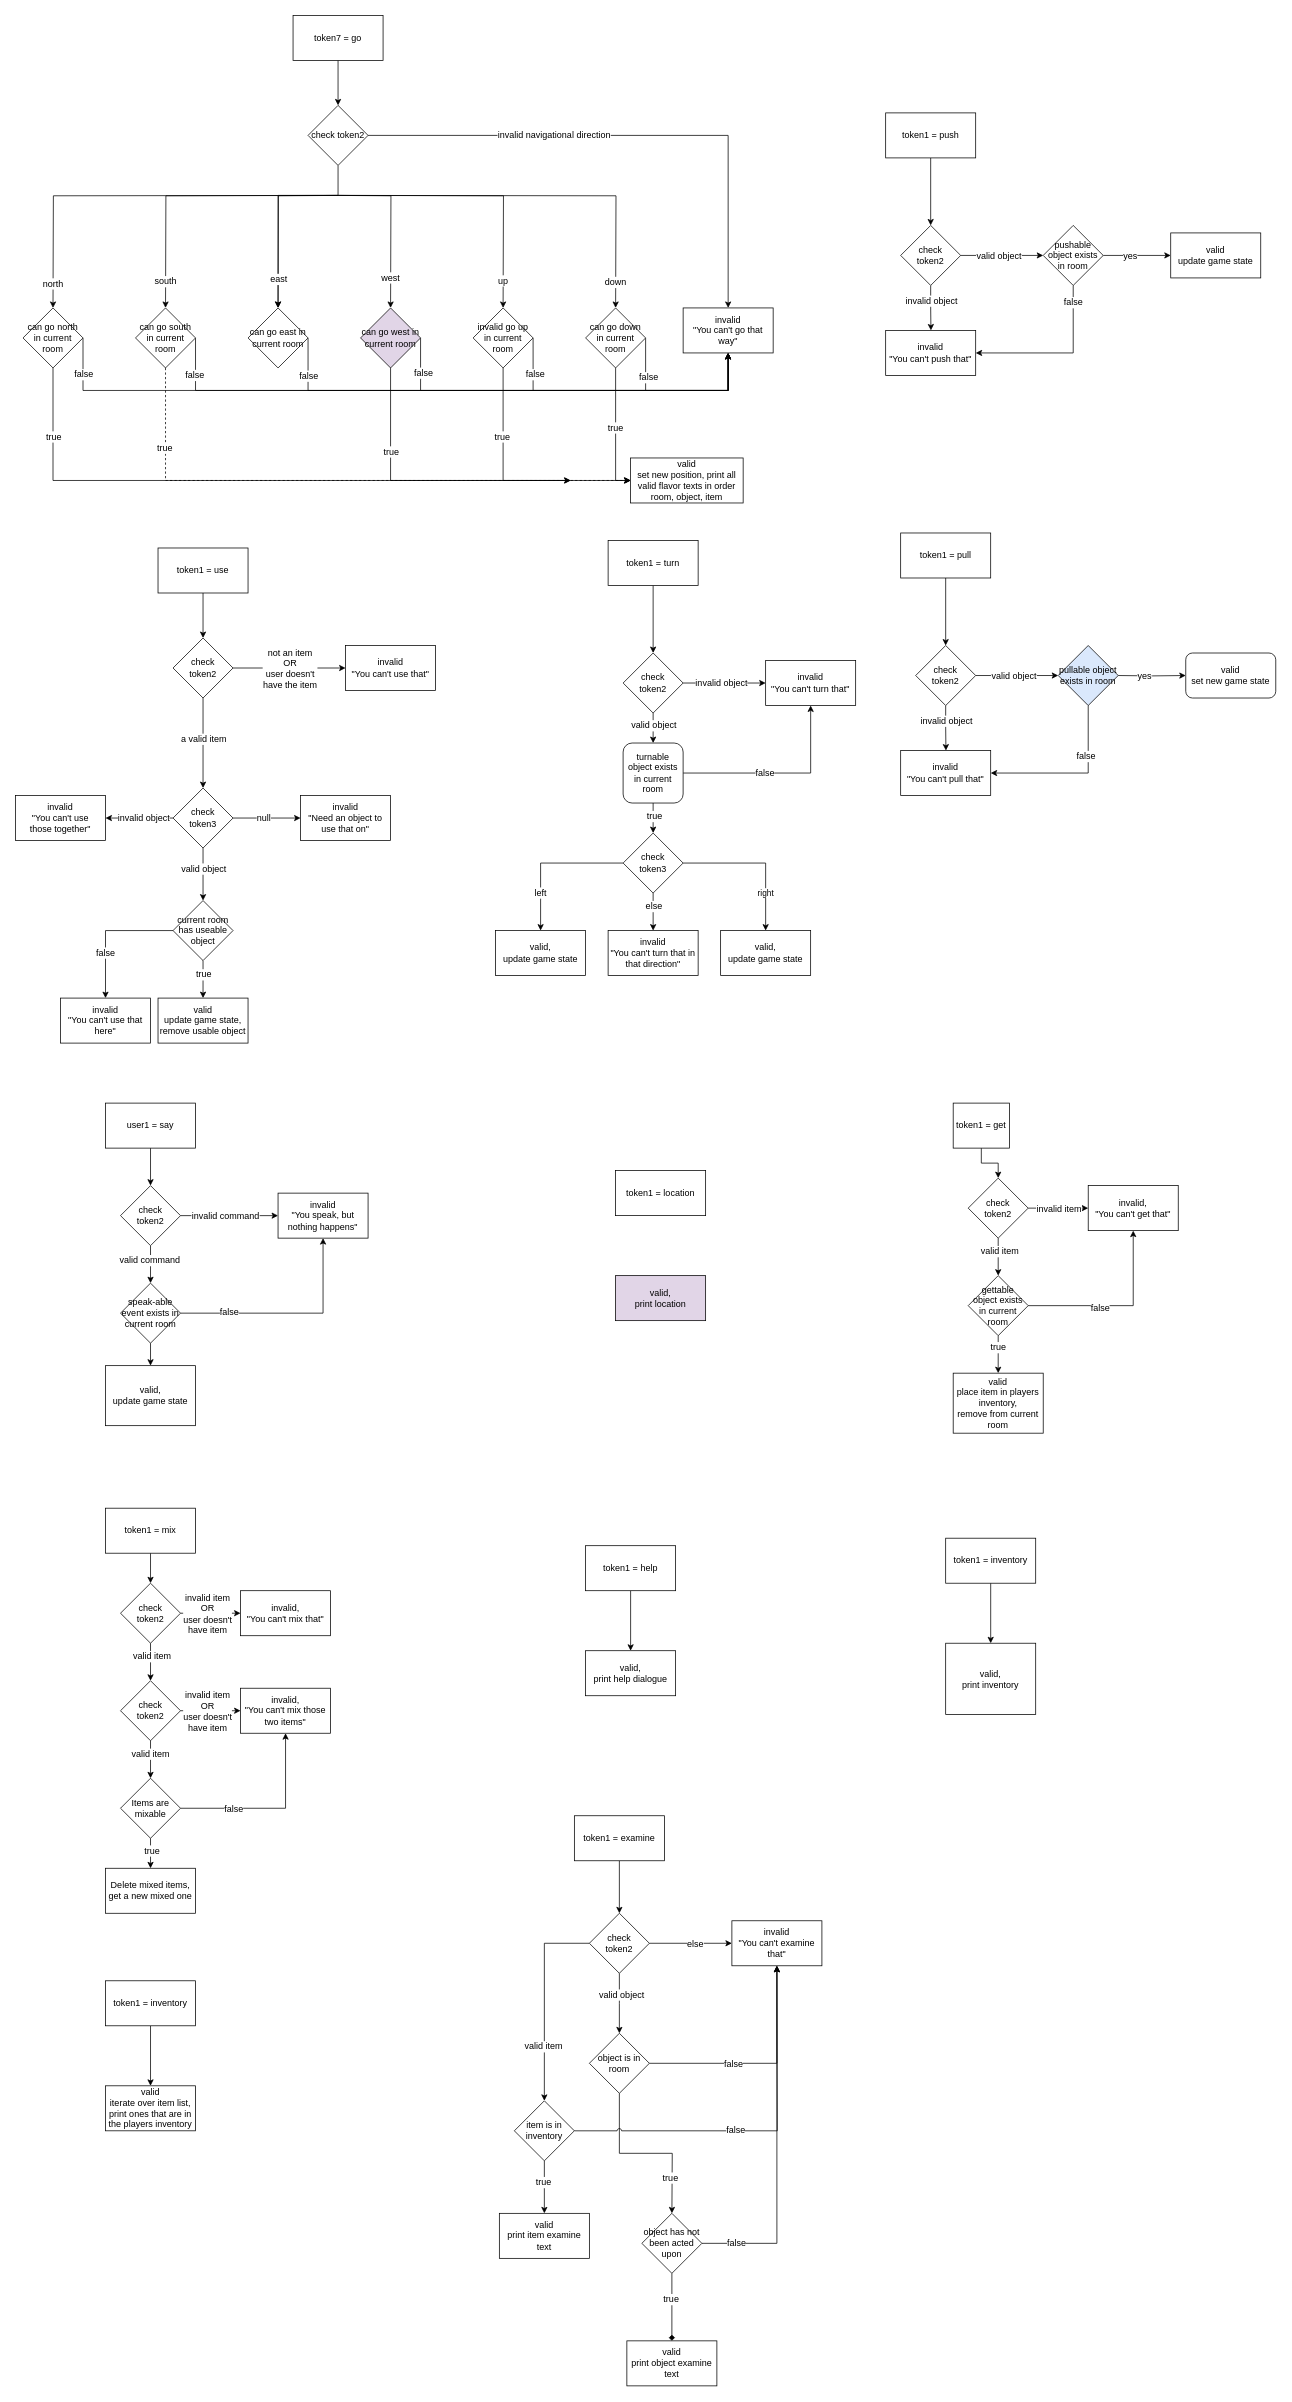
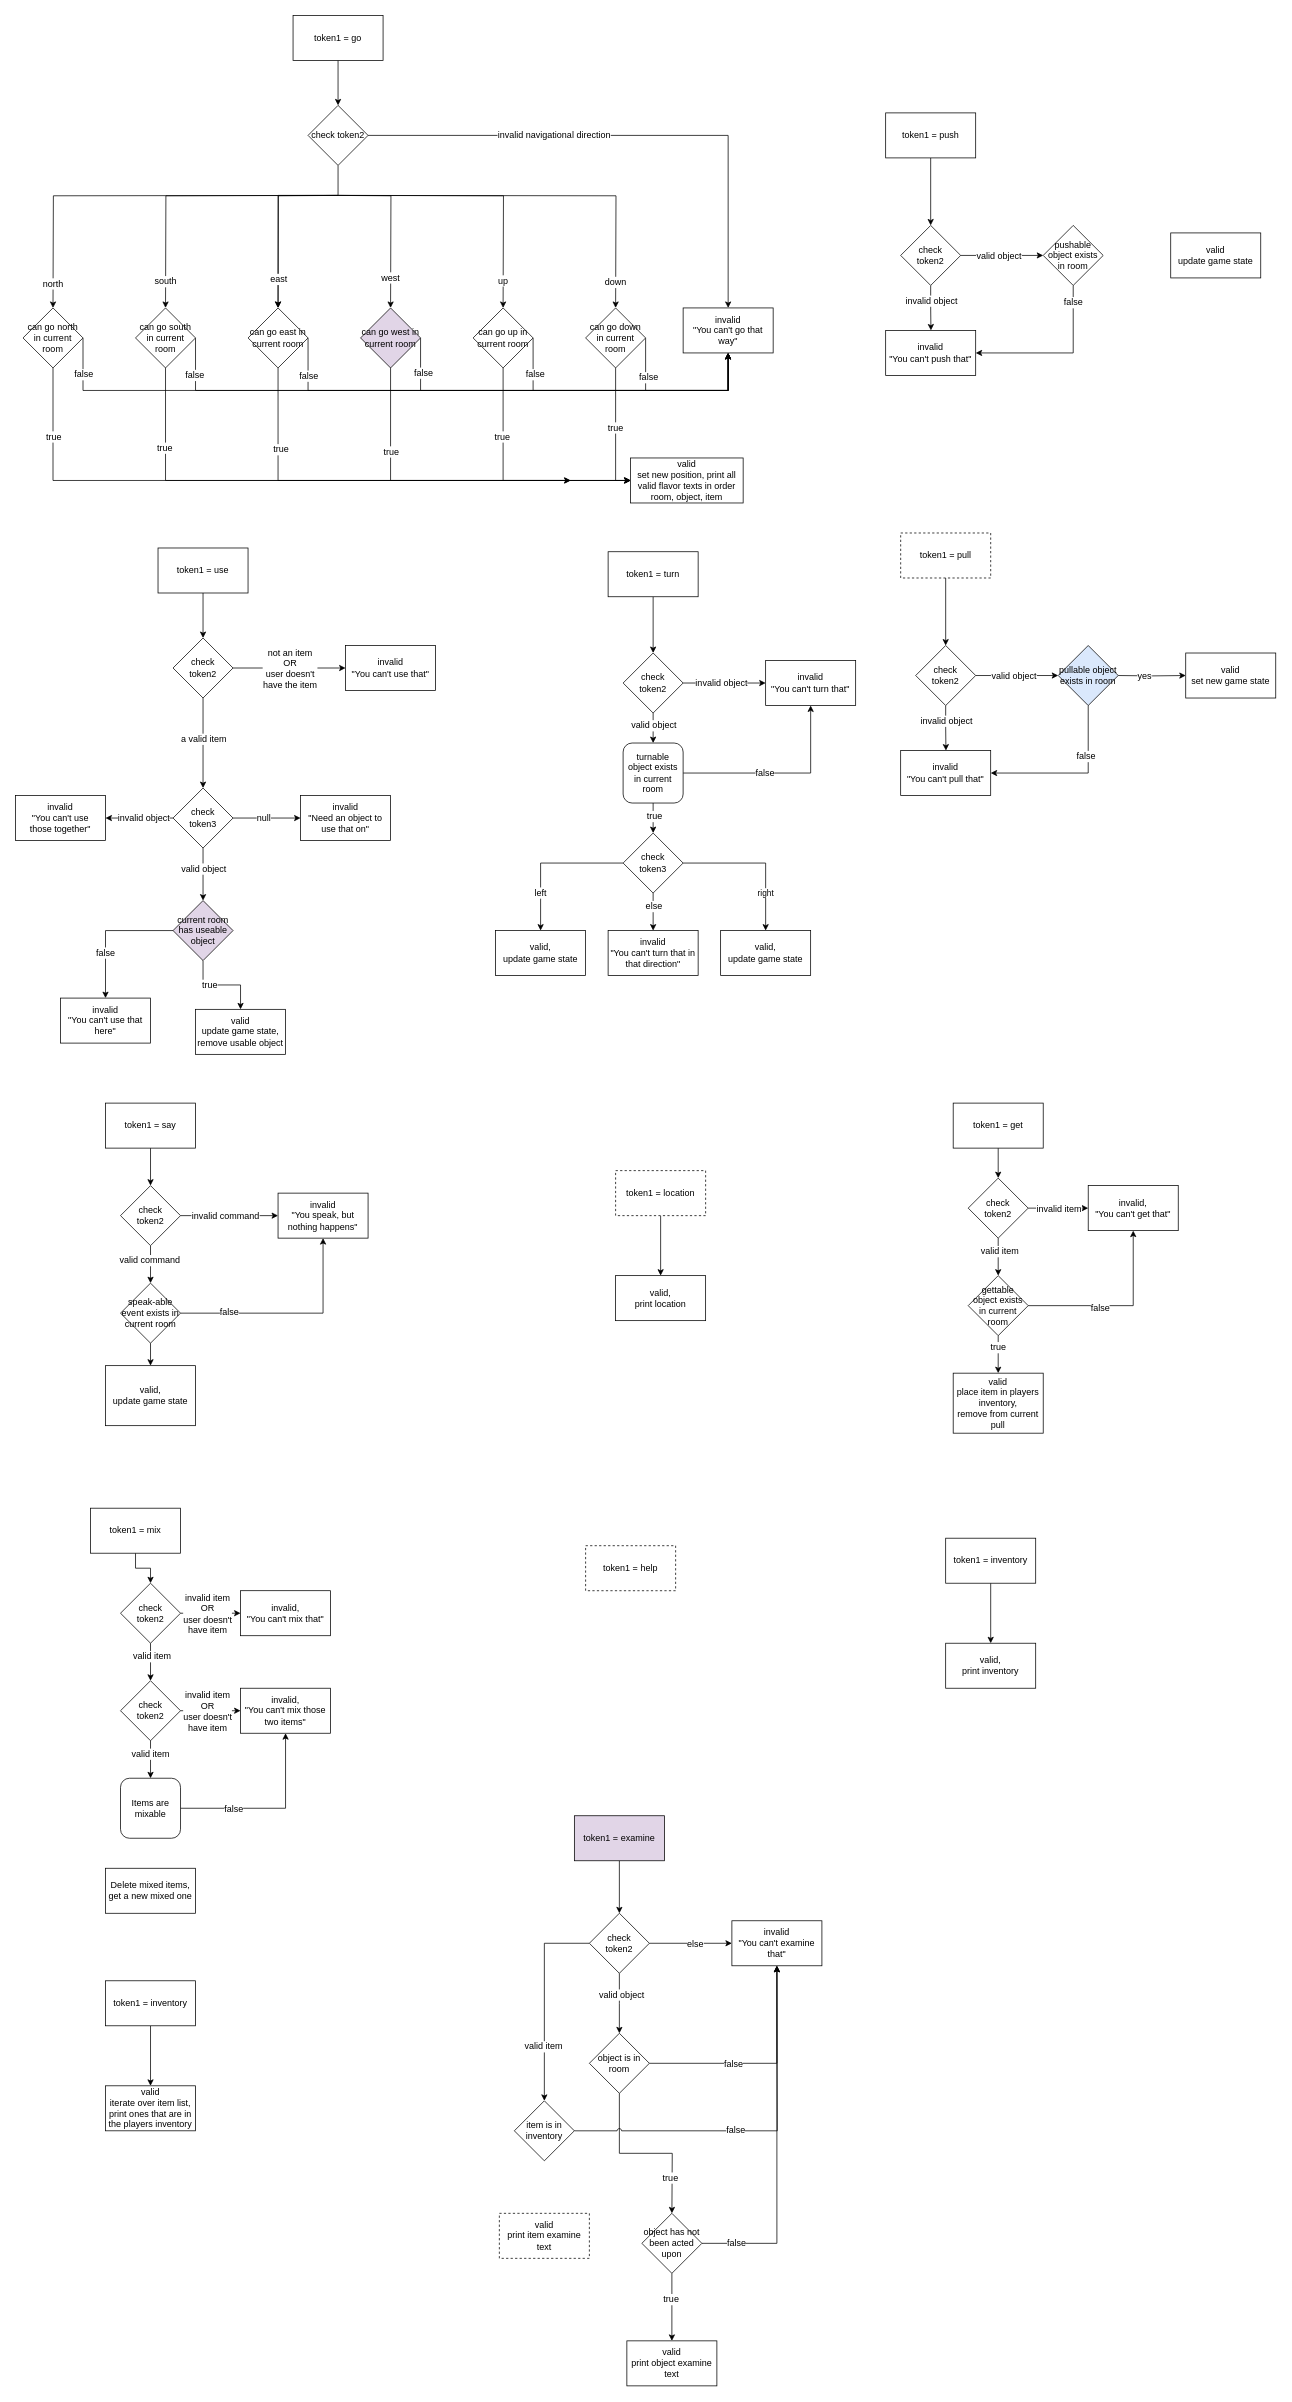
node "token7 = go": label "token7 = go" -> "token1 = go"
edge "pushable object exists in room" -> "valid update game state": removed, label "yes"
node "invalid go up in current room": label "invalid go up in current room" -> "can go up in current room"
edge "can go south in current room" -> "valid set new position, print all valid flavor texts in order room, object, item": style dashed -> solid
edge "can go east in current room" -> "valid set new position, print all valid flavor texts in order room, object, item": added, label "true"
edge "can go west in current room" -> "valid set new position, print all valid flavor texts in order room, object, item": arrowhead classic -> open
node "token1 = pull": style solid -> dashed
node "token1 = turn": moved (653, 563) -> (653, 574)
node "valid set new game state": shape rounded rectangle -> rectangle
node "current room has useable object": fillcolor #ffffff -> #e1d5e7
node "valid update game state, remove usable object": moved (203, 1020) -> (240, 1032)
node "user1 = say": label "user1 = say" -> "token1 = say"
node "token1 = get": size 56x45 -> 90x45
node "token1 = location": style solid -> dashed
edge "token1 = location" -> "valid, print location": added
node "valid, print location": fillcolor #e1d5e7 -> #ffffff
node "valid place item in players inventory, remove from current room": label "valid place item in players inventory, remove from current room" -> "valid place item in players inventory, remove from current pull"
node "token1 = mix": moved (150, 1530) -> (135, 1530)
node "token1 = help": style solid -> dashed
edge "token1 = help" -> "valid, print help dialogue": removed
node "valid, print help dialogue": removed
node "valid, print inventory": size 90x71 -> 90x45
node "Items are mixable": shape diamond -> rounded rectangle
node "token1 = examine": fillcolor #ffffff -> #e1d5e7
edge "Items are mixable" -> "Delete mixed items, get a new mixed one": removed, label "true"
edge "item is in inventory" -> "valid print item examine text": removed, label "true"
node "valid print item examine text": style solid -> dashed
edge "object has not been acted upon" -> "valid print object examine text": arrowhead diamond -> classic
